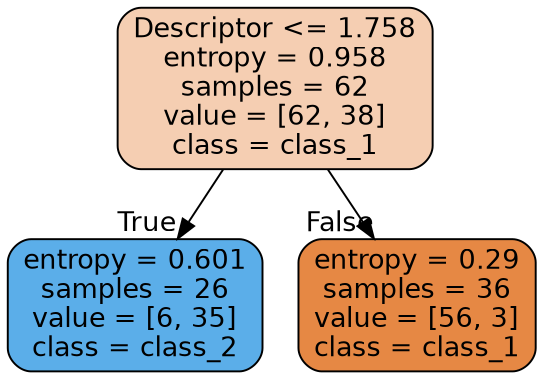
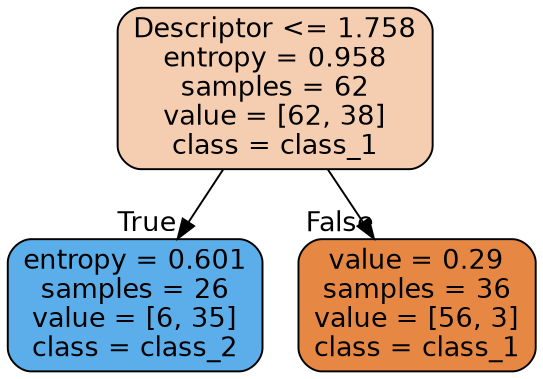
node "entropy = 0.29 samples = 36 value = [56, 3] class = class_1": label "entropy = 0.29 samples = 36 value = [56, 3] class = class_1" -> "value = 0.29 samples = 36 value = [56, 3] class = class_1"
